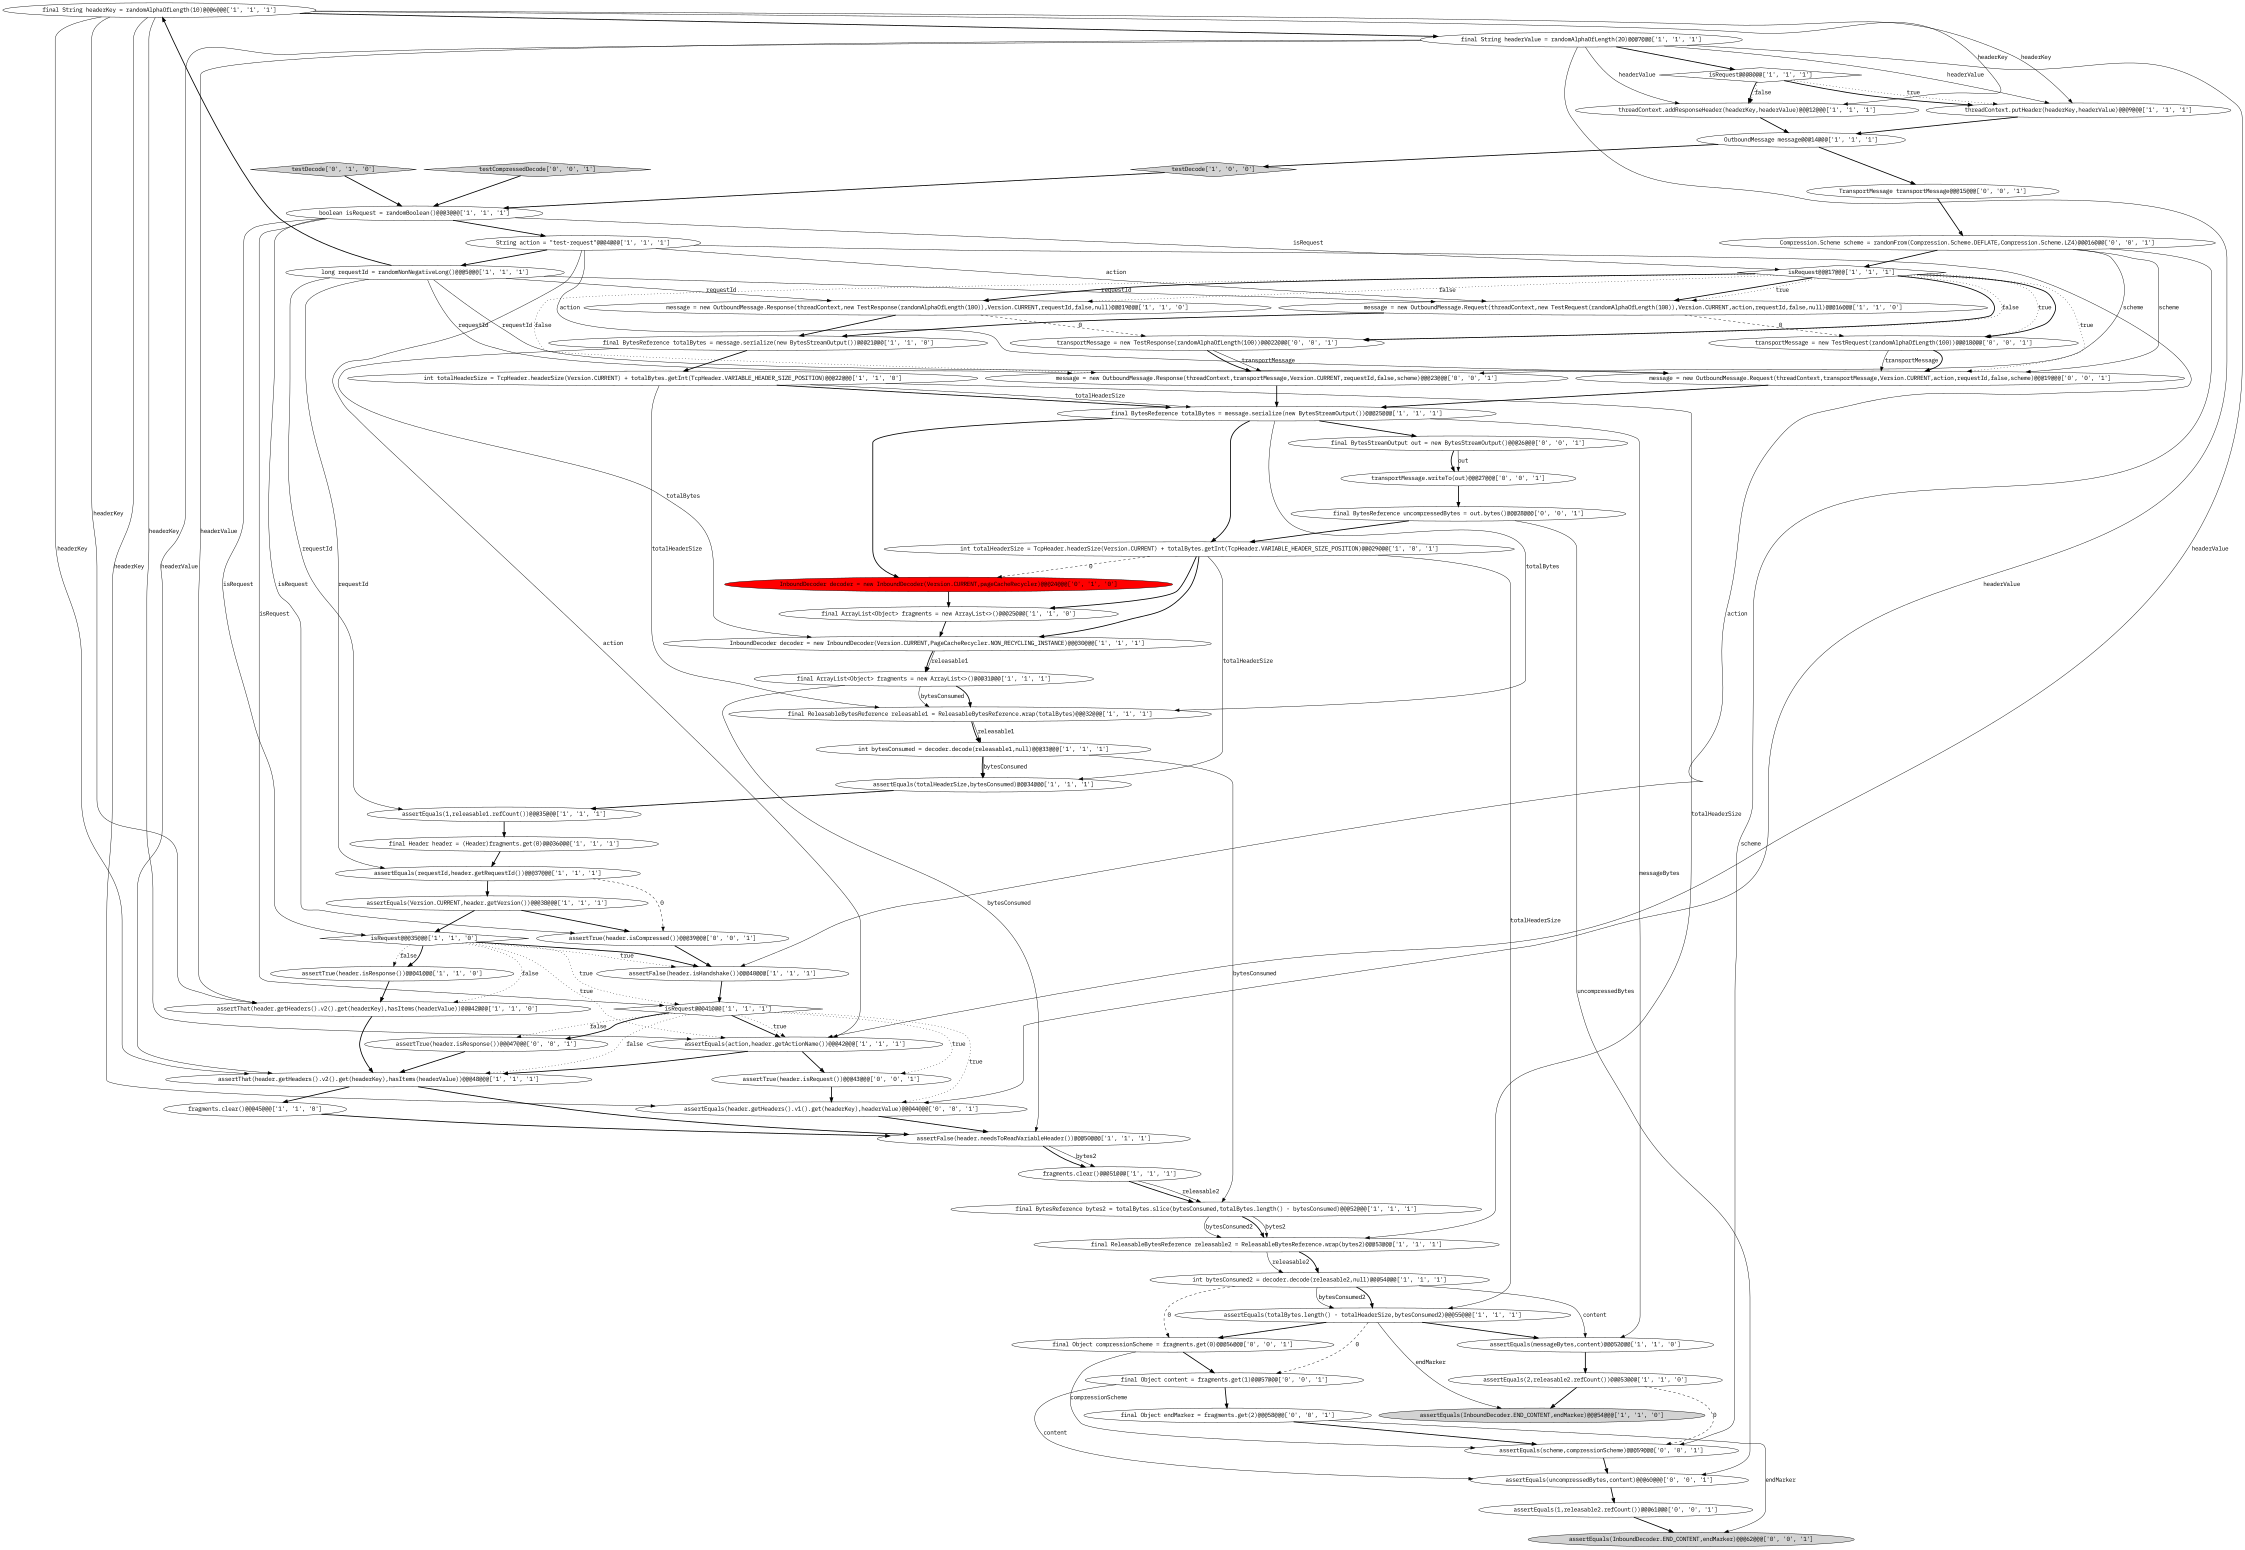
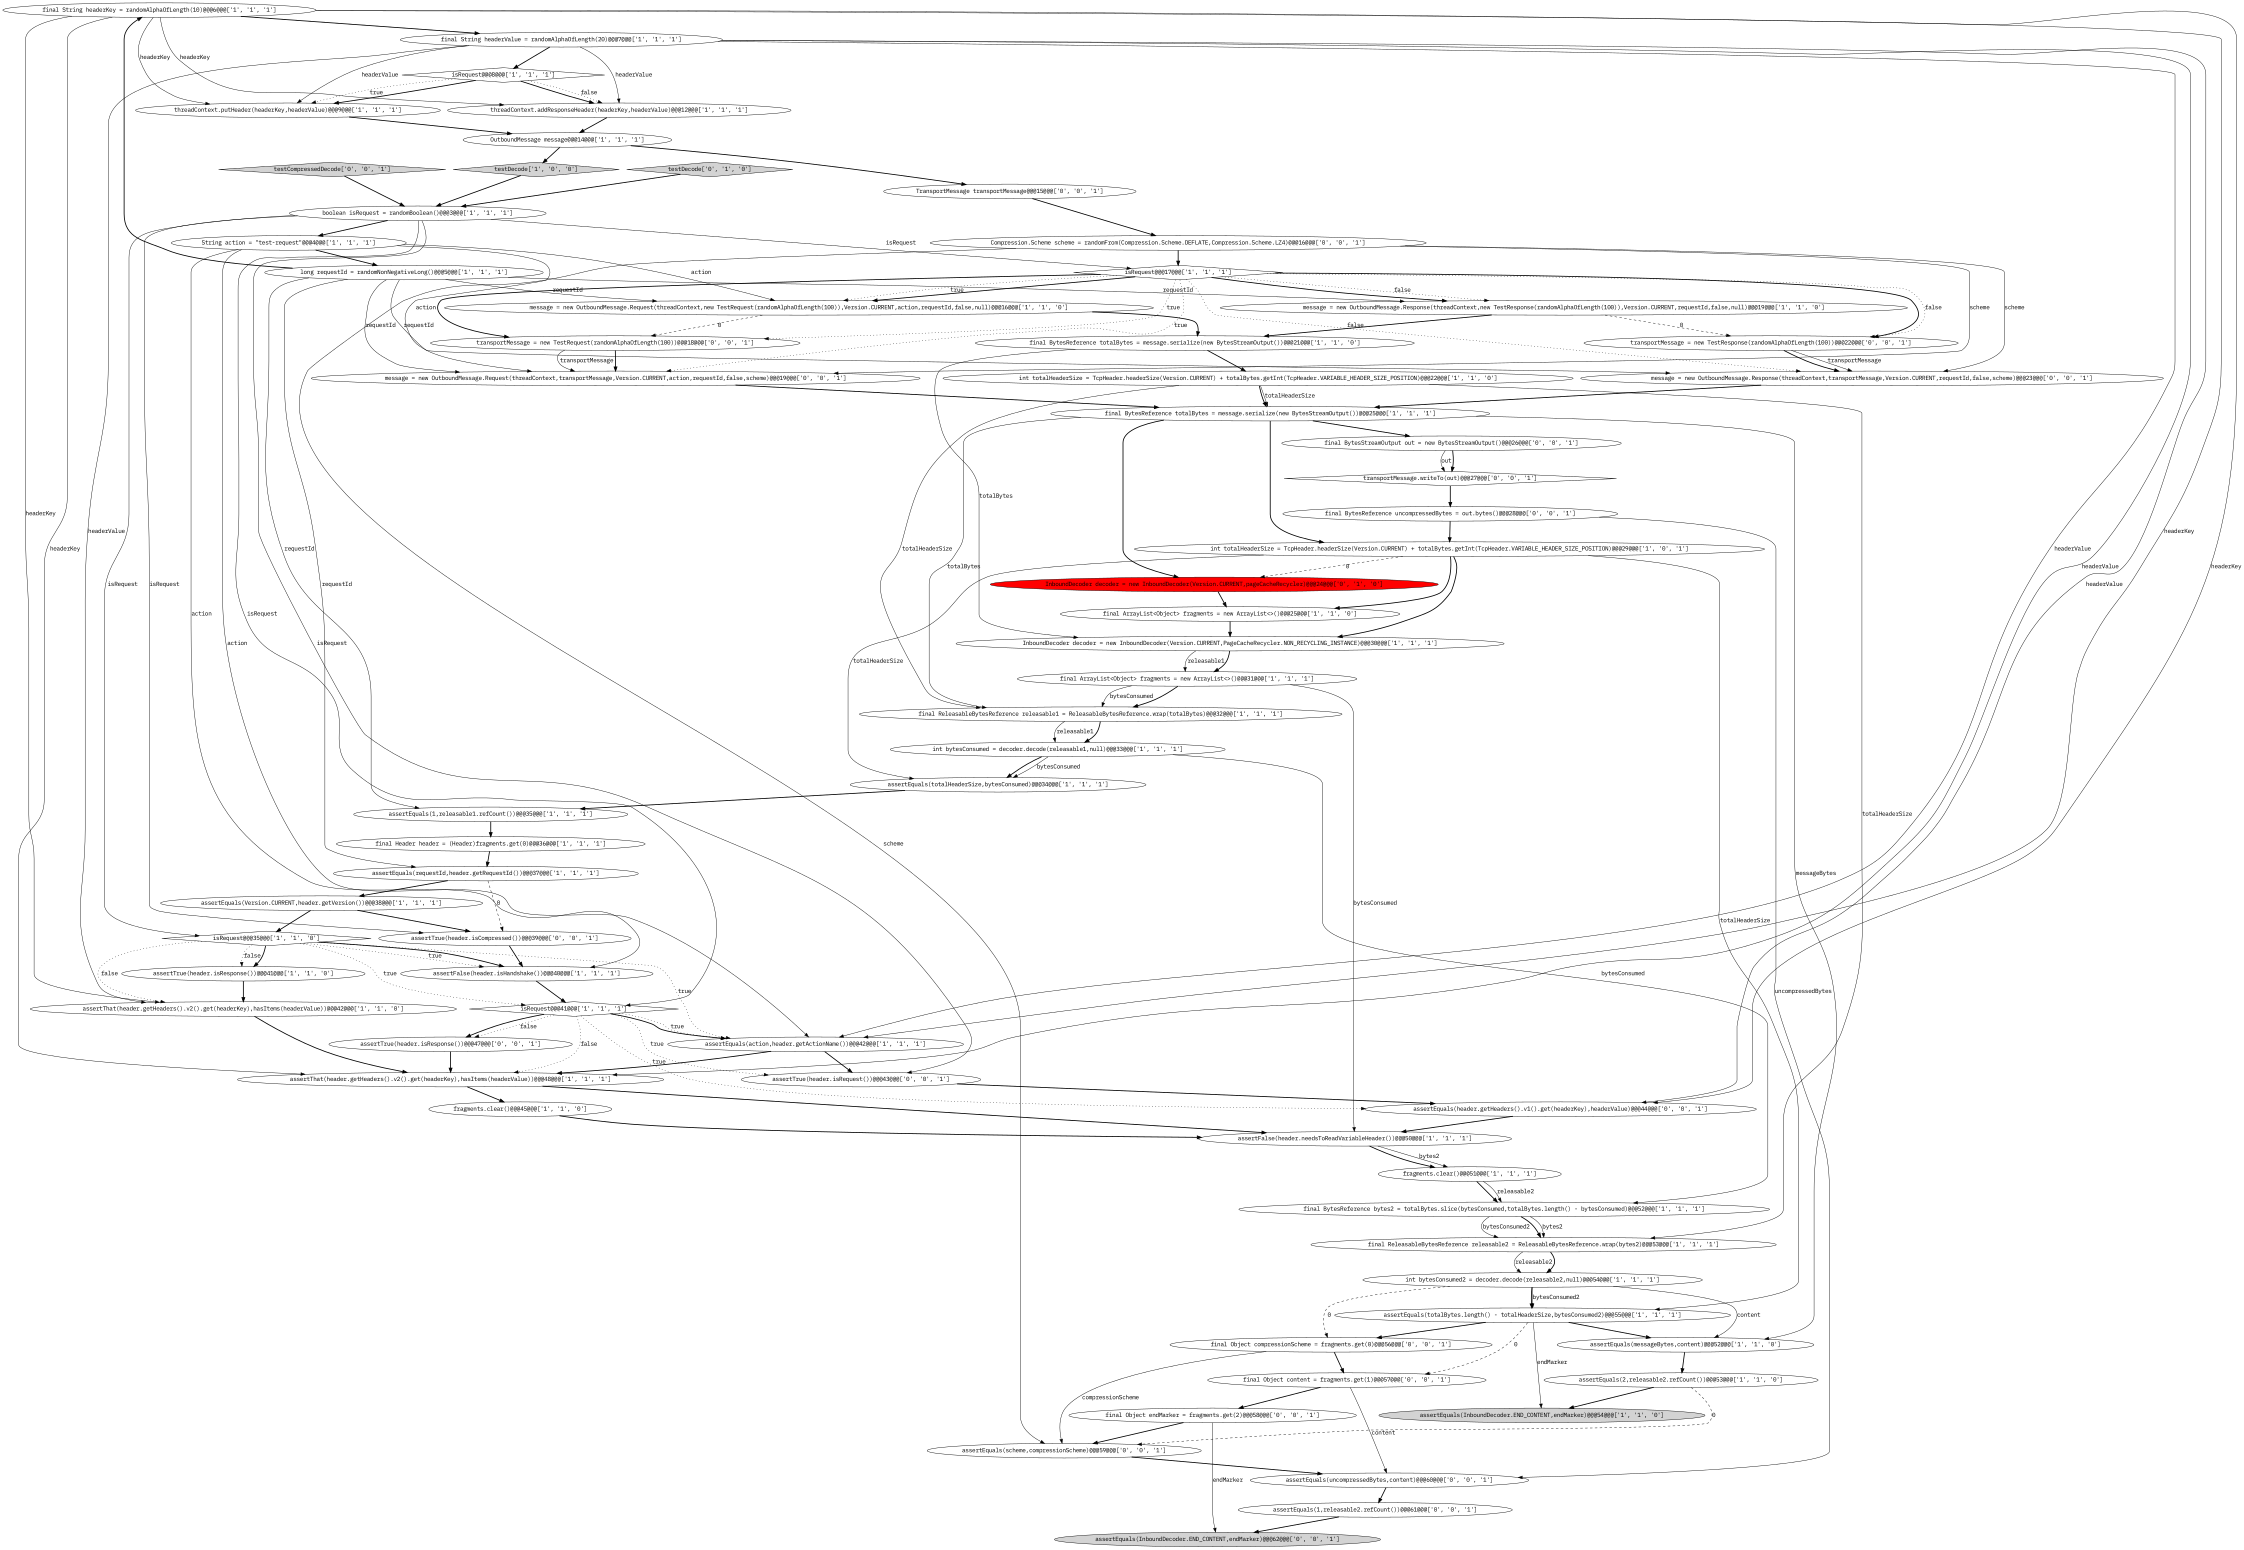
node "transportMessage.writeTo(out)@@@27@@@['0', '0', '1']": shape ellipse -> diamond
edge "boolean isRequest = randomBoolean()@@@3@@@['1', '1', '1']" -> "assertTrue(header.isRequest())@@@43@@@['0', '0', '1']": added, label "isRequest"
